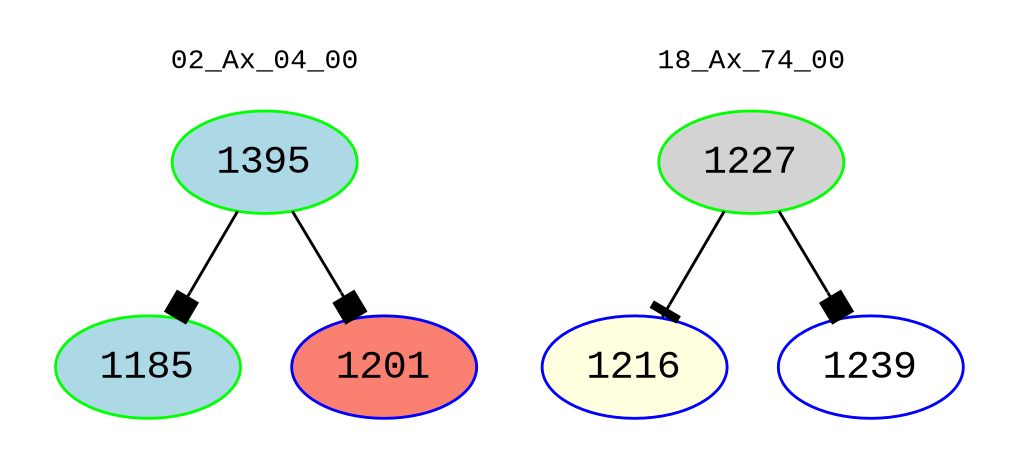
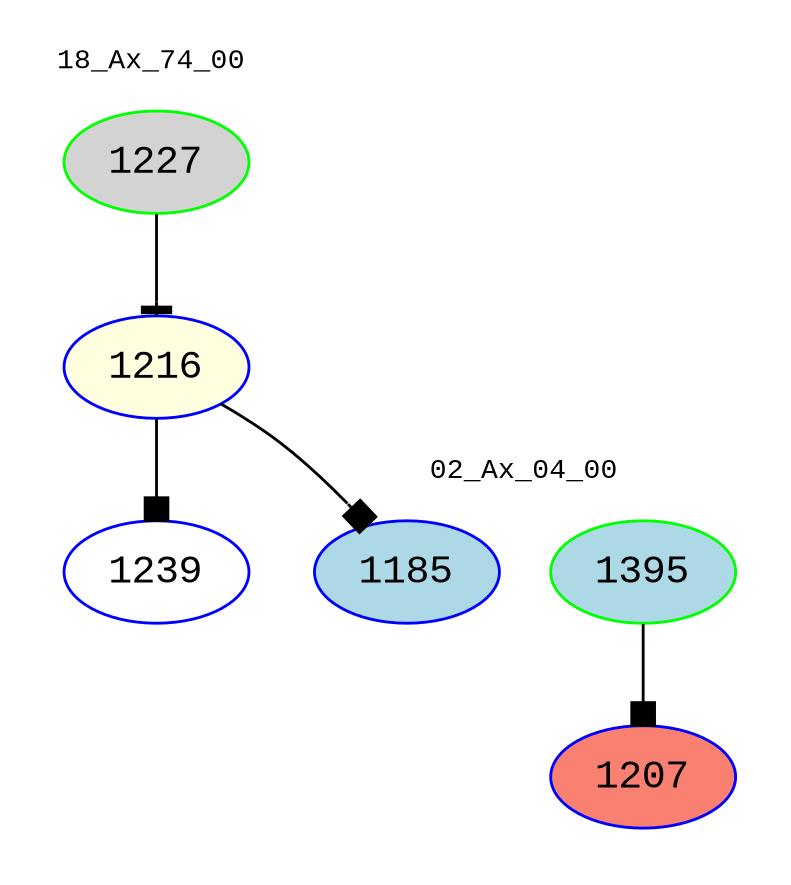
edge "1395" -> "1185": now "1216" -> "1185"
edge "1227" -> "1239": now "1216" -> "1239"
node "1185": color green -> blue
node "1201": label "1201" -> "1207"
